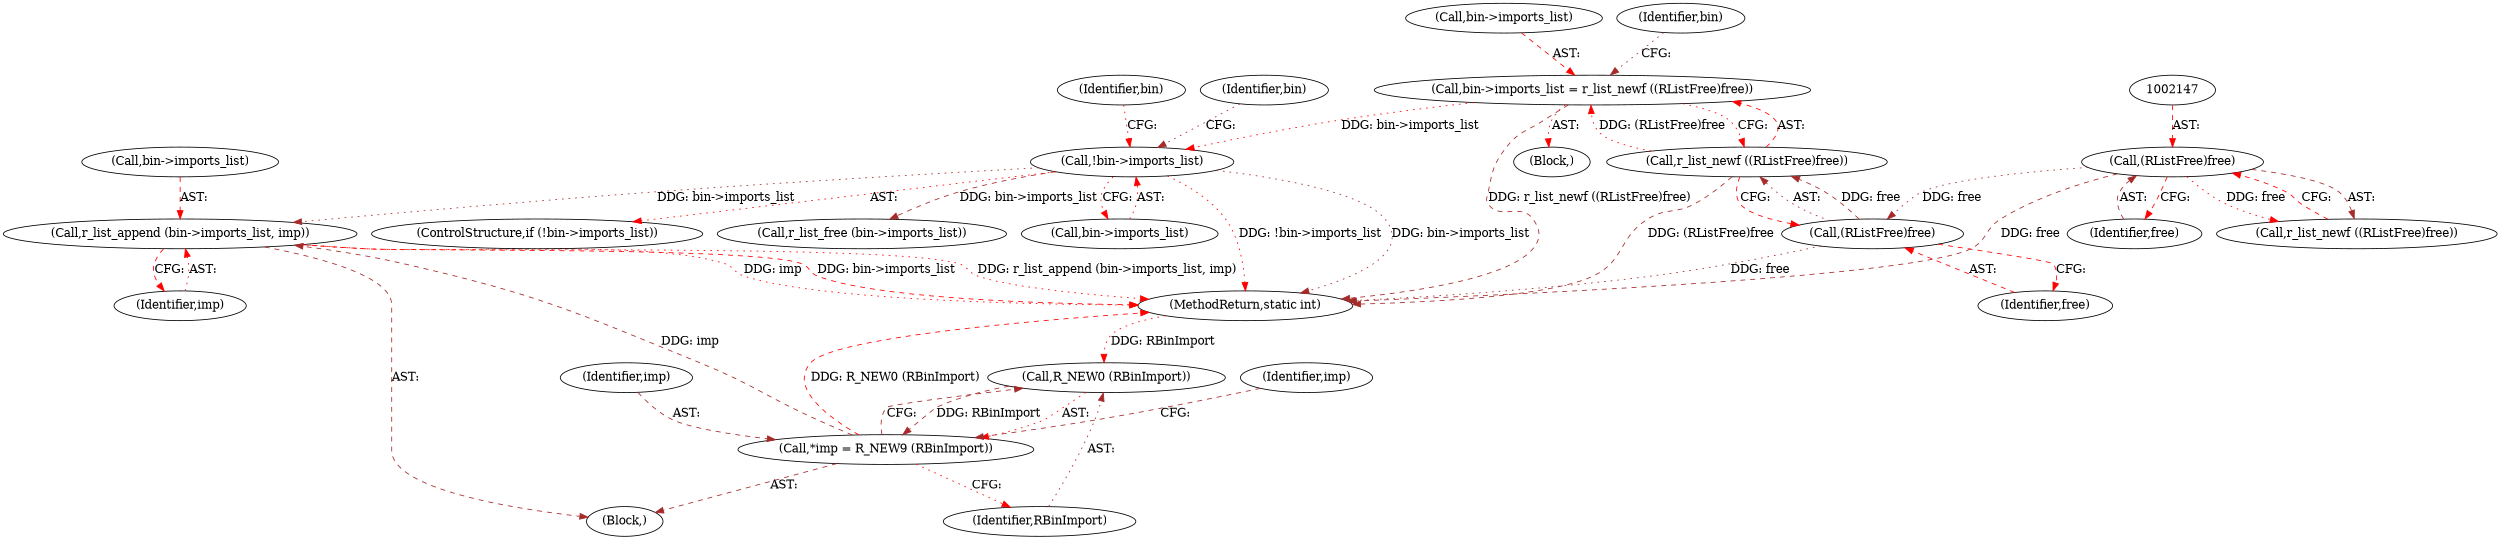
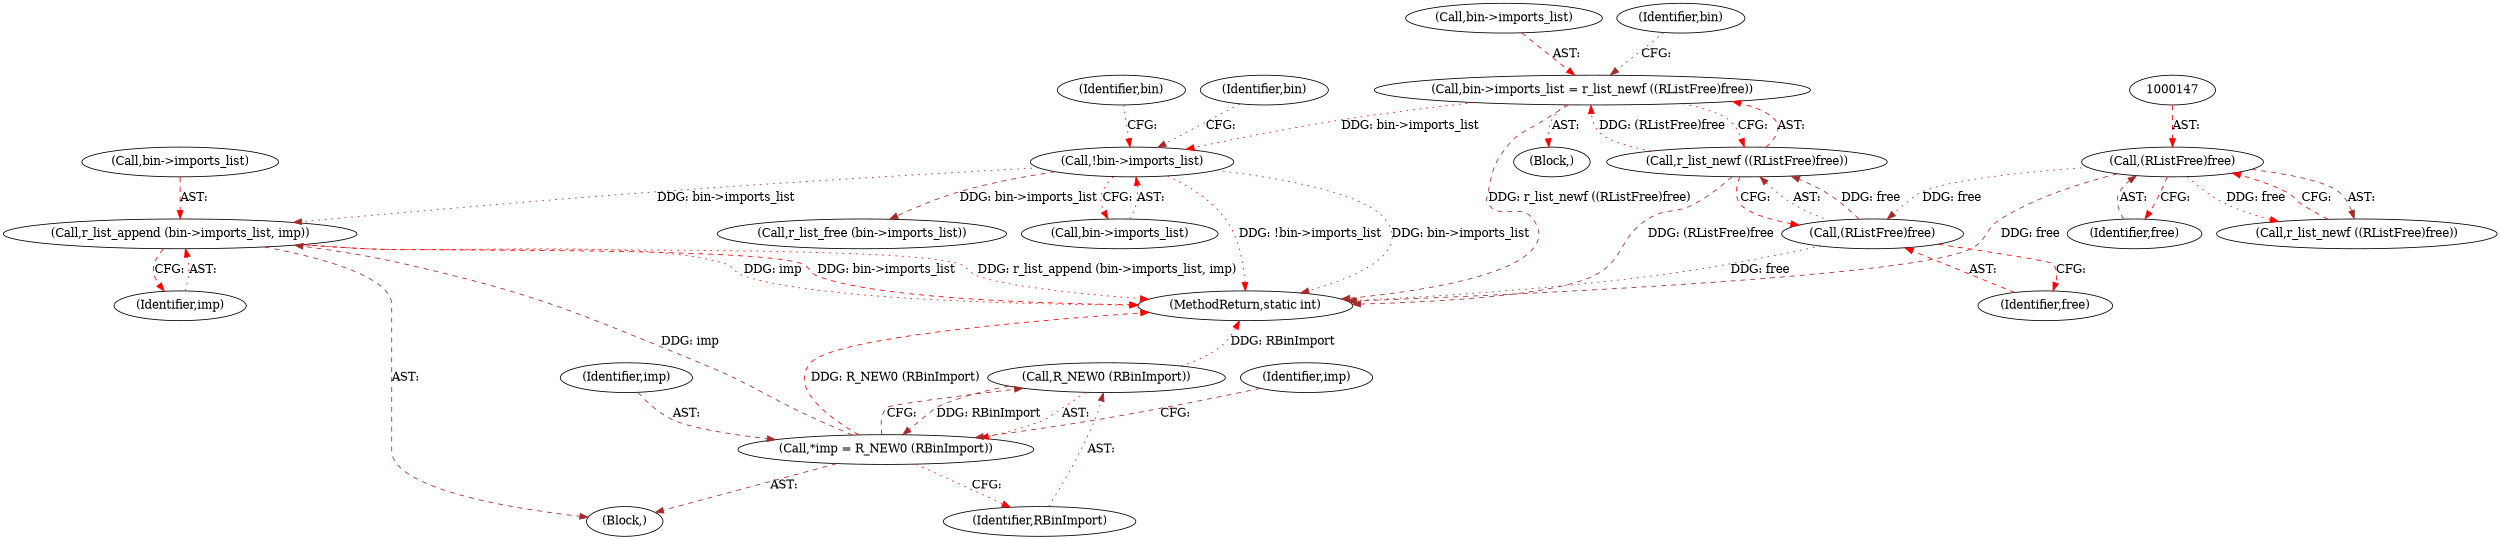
node "1002147": label "1002147" -> "1000147"
node "(ControlStructure,if (!bin->imports_list))": removed
edge "(MethodReturn,static int)" -> "(Call,R_NEW0 (RBinImport))": reversed
node "(Call,*imp = R_NEW9 (RBinImport))": label "(Call,*imp = R_NEW9 (RBinImport))" -> "(Call,*imp = R_NEW0 (RBinImport))"
